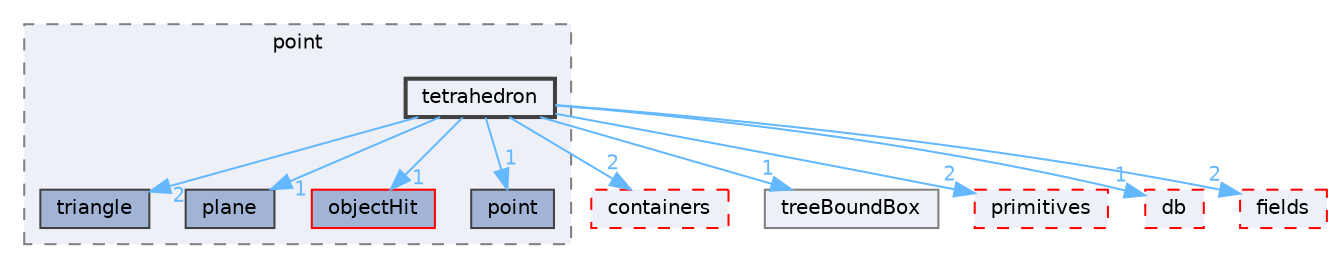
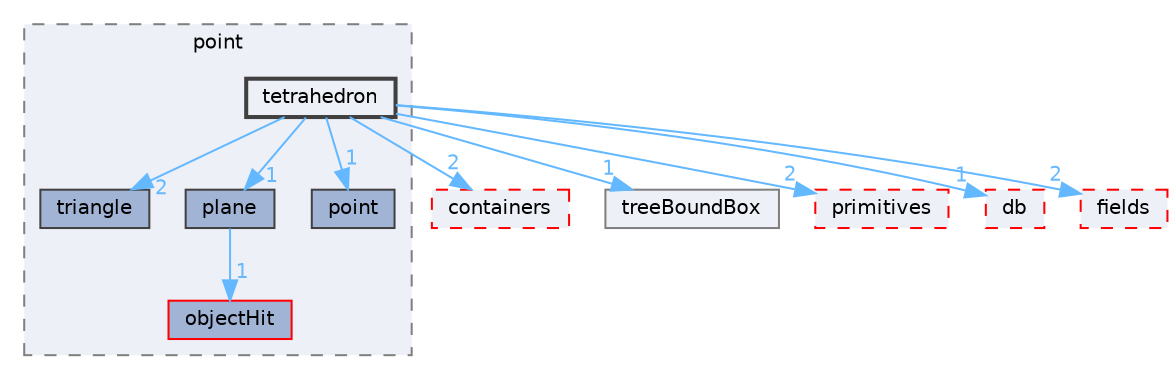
edge "tetrahedron" -> "objectHit": now "plane" -> "objectHit"
